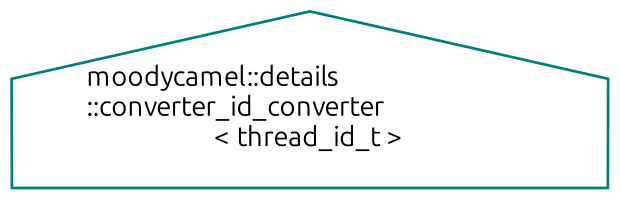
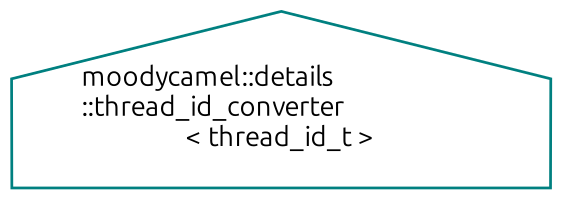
node "moodycamel::details ::converter_id_converter < thread_id_t >": label "moodycamel::details ::converter_id_converter < thread_id_t >" -> "moodycamel::details ::thread_id_converter < thread_id_t >"
